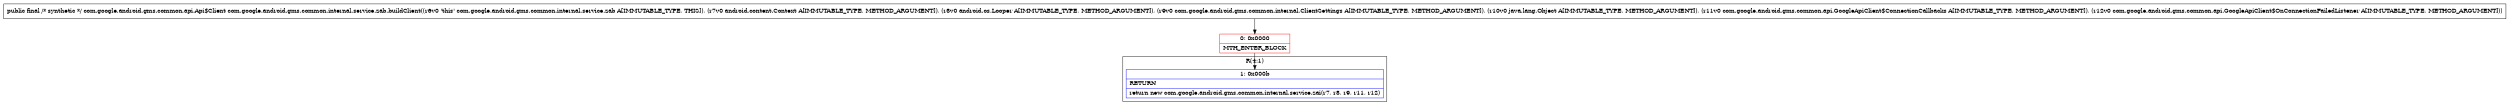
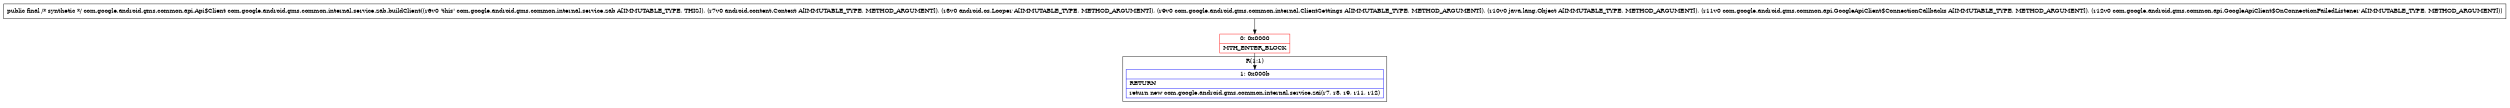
cluster "R(4:1)": label "R(4:1)" -> "R(1:1)"
